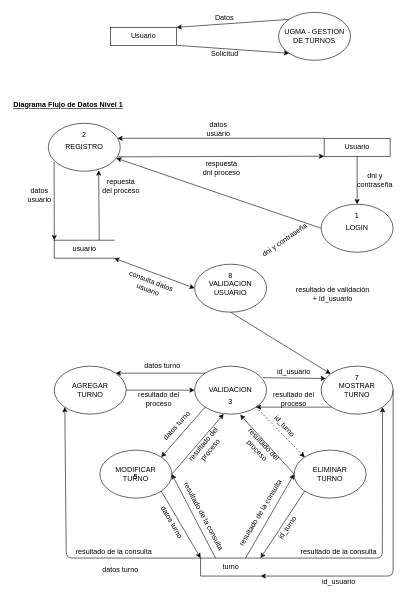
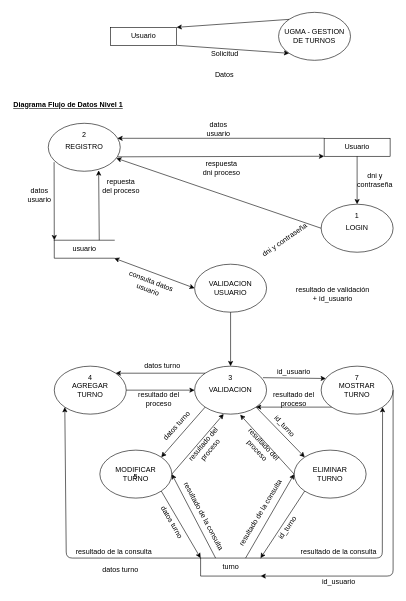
node "Datos": moved (225, 18) -> (225, 75)
node "8": removed
edge "VALIDACION USUARIO" -> "MOSTRAR TURNO": now "VALIDACION USUARIO" -> "VALIDACION"
node "4": added
node "3": moved (231, 402) -> (231, 378)
edge "VALIDACION" -> "ELIMINAR TURNO": style dashed -> solid
